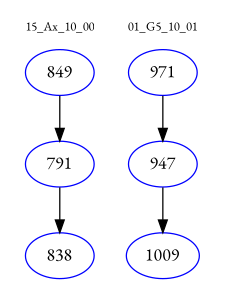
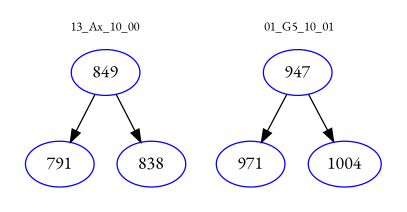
cluster "15_Ax_10_00": label "15_Ax_10_00" -> "13_Ax_10_00"
edge "971" -> "947": reversed
edge "791" -> "838": now "849" -> "838"
node "1009": label "1009" -> "1004"
